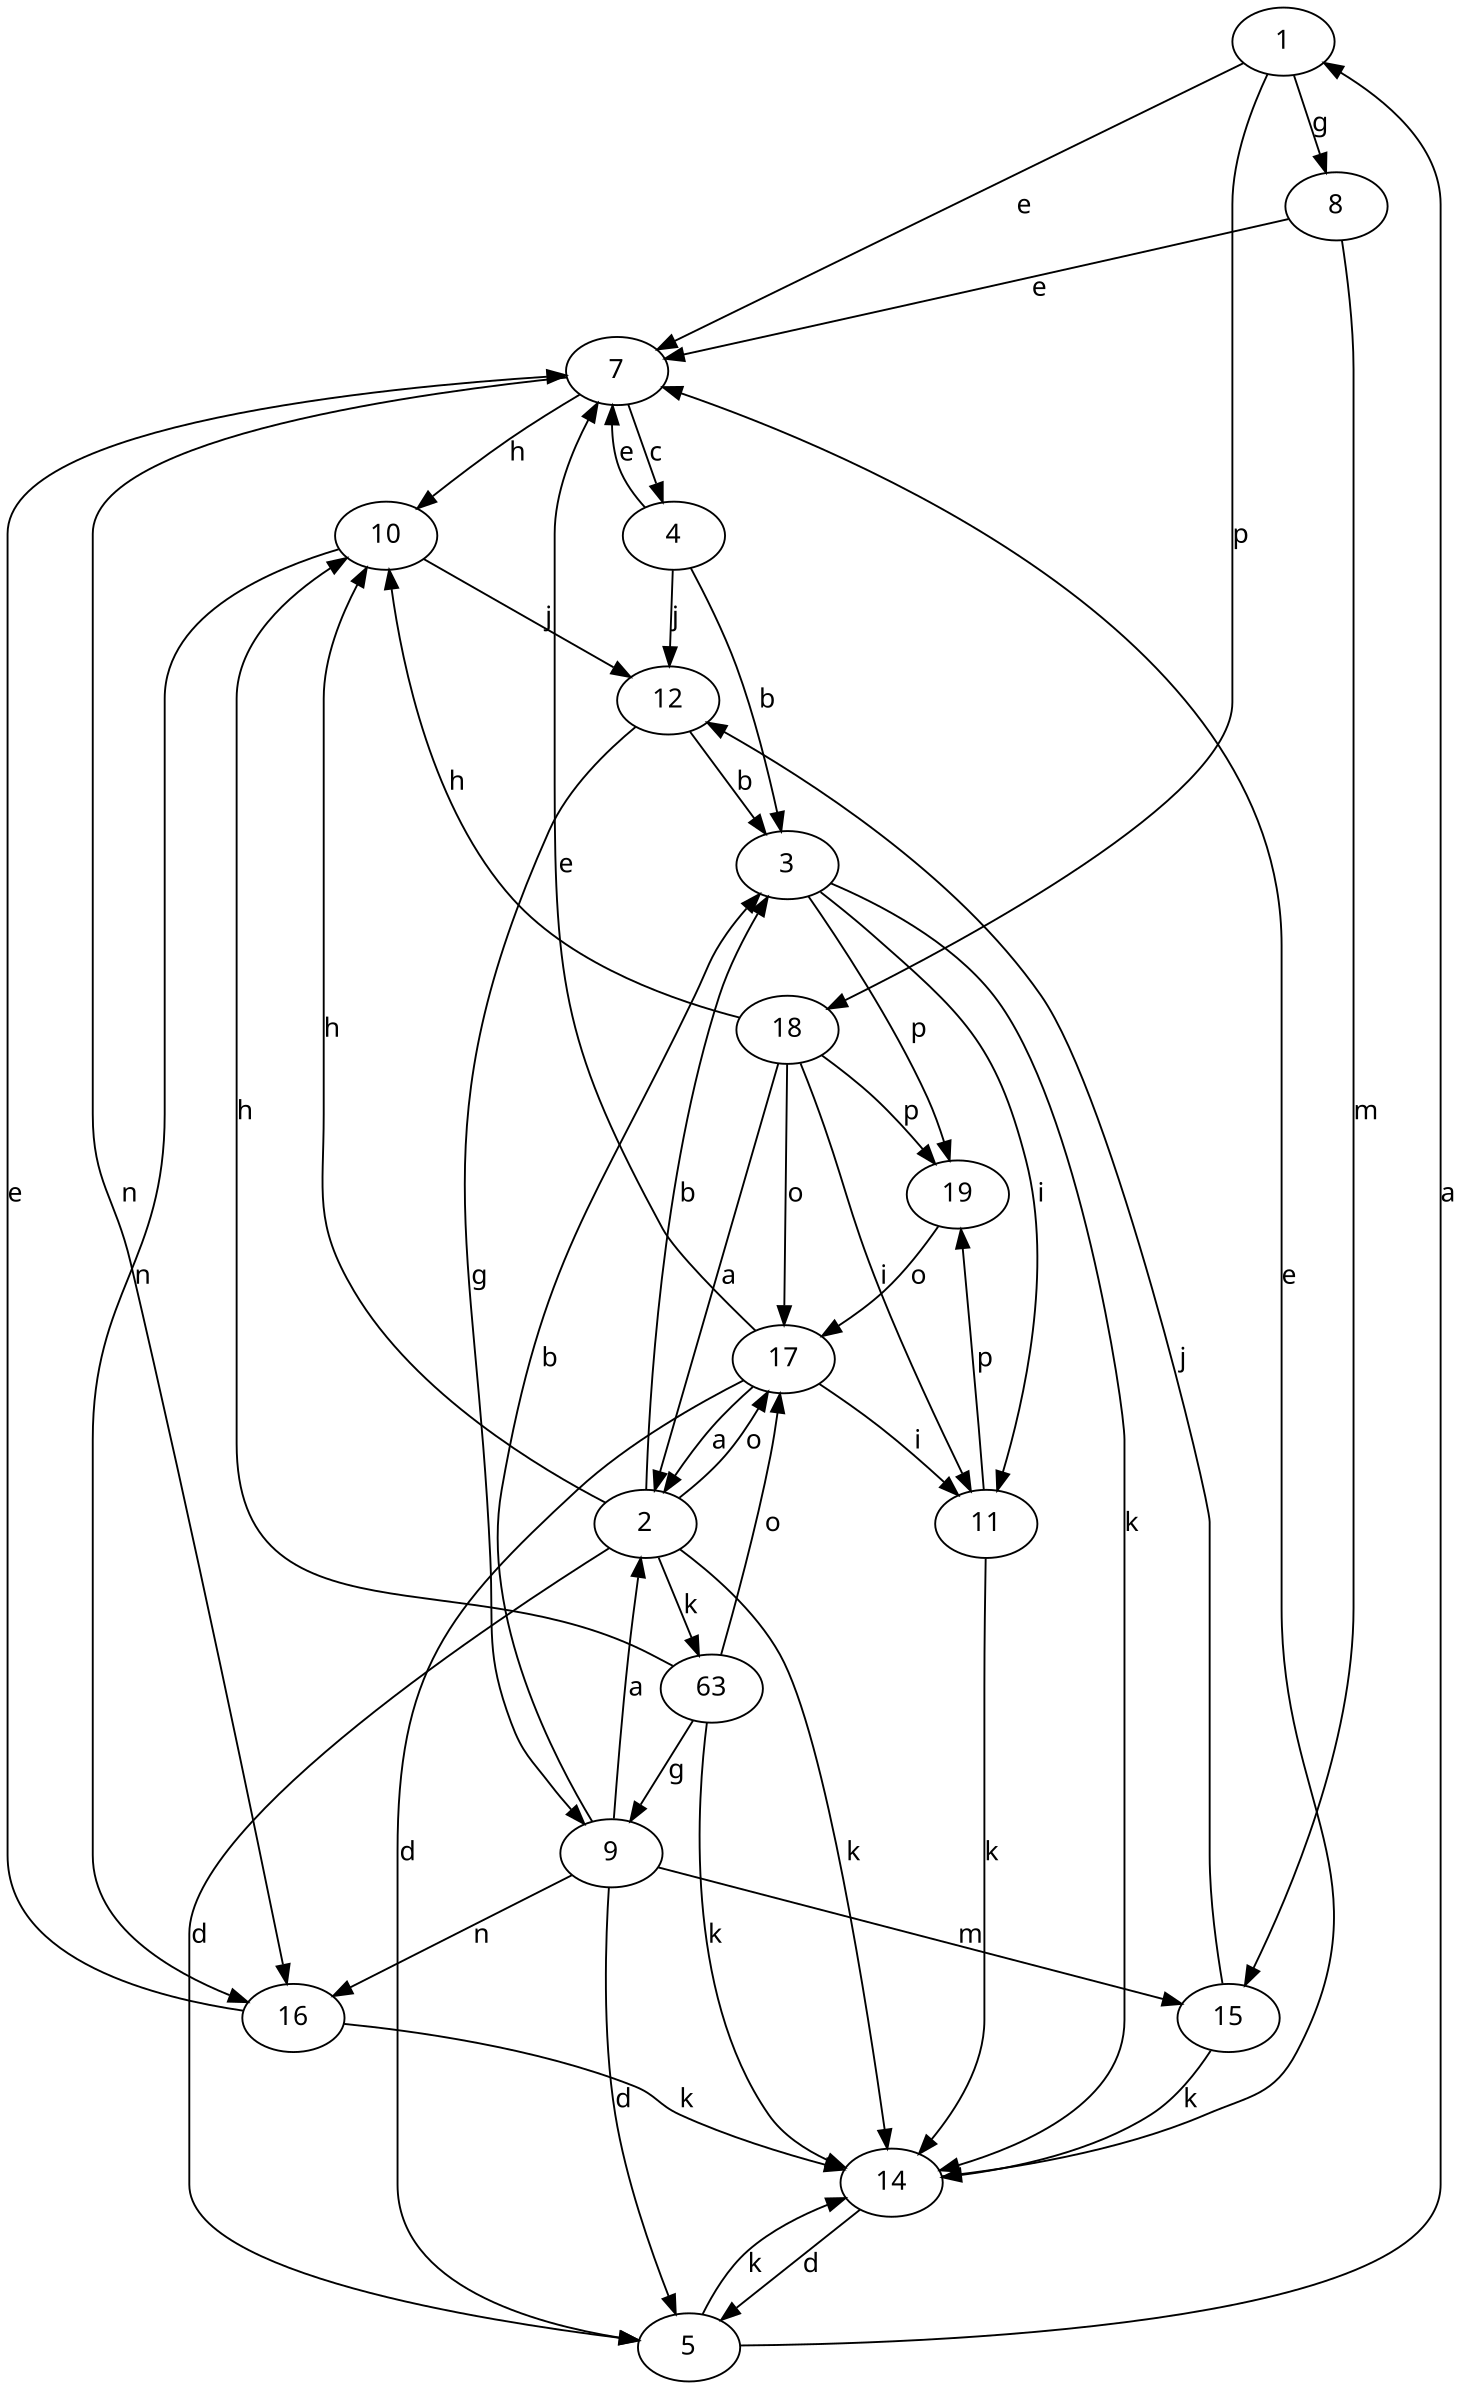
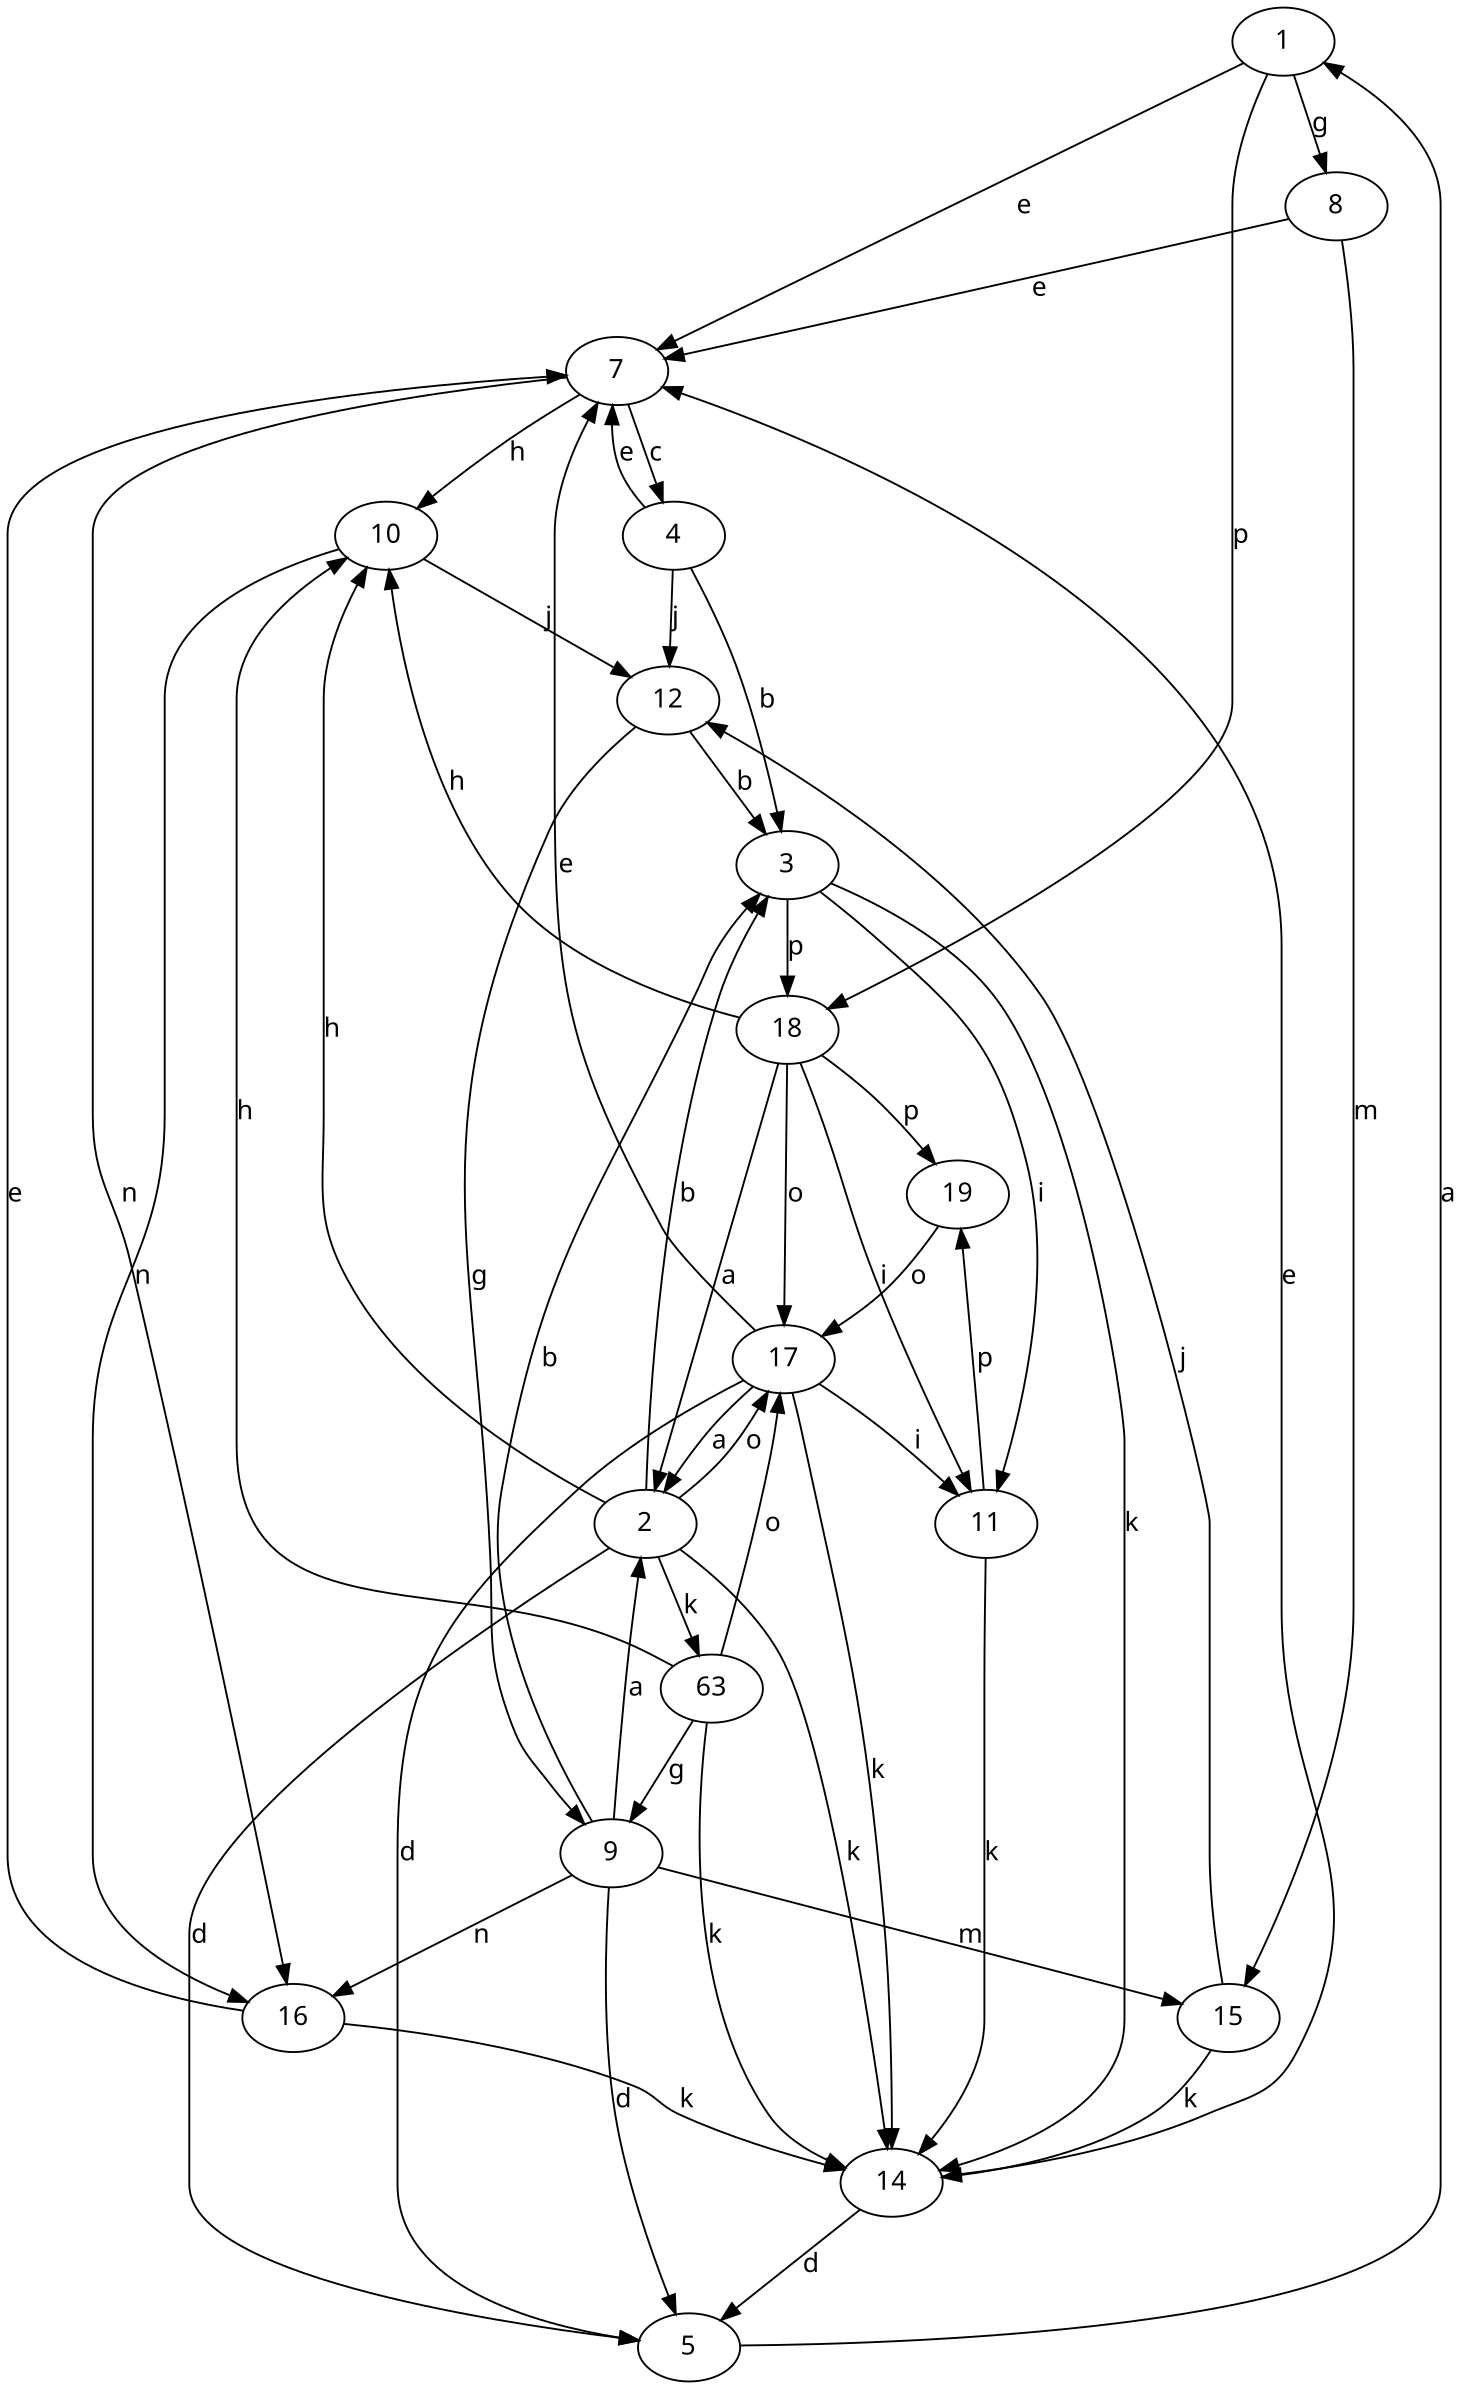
edge "3" -> "19": now "3" -> "18"
edge "5" -> "14": now "17" -> "14"
